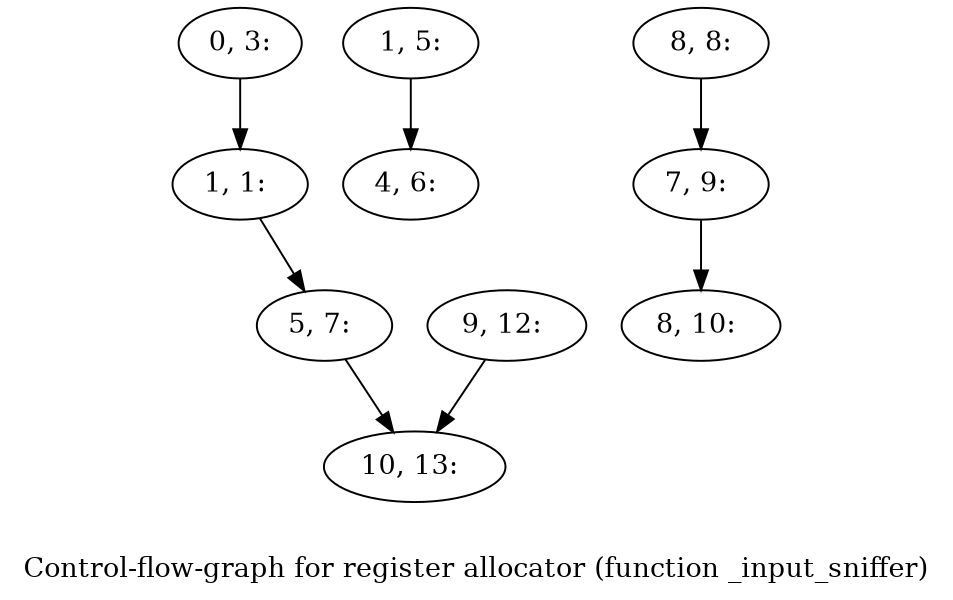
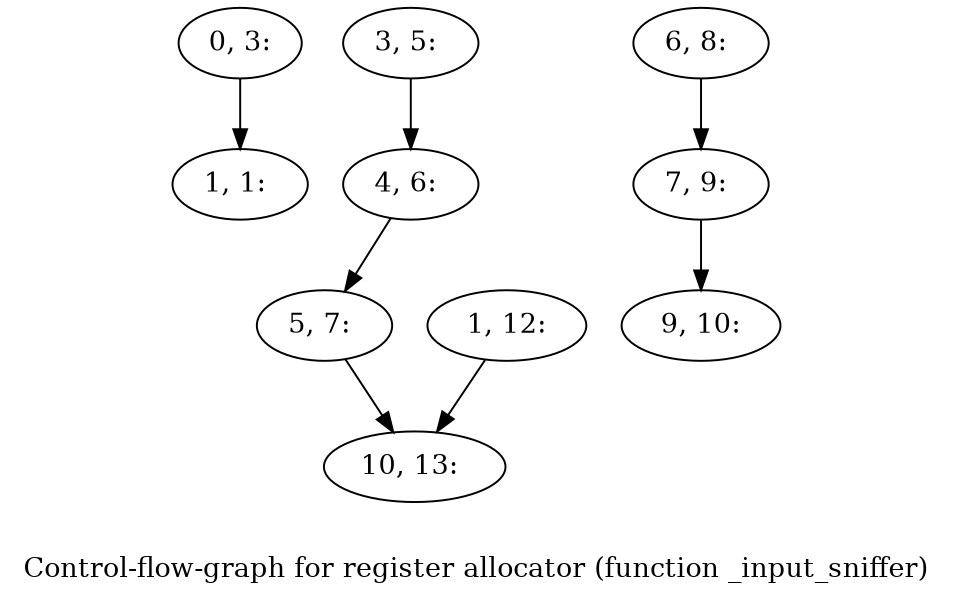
node "1, 5:": label "1, 5:" -> "3, 5:"
node "8, 8:": label "8, 8:" -> "6, 8:"
edge "1, 1:" -> "5, 7:": now "4, 6:" -> "5, 7:"
node "9, 12:": label "9, 12:" -> "1, 12:"
node "8, 10:": label "8, 10:" -> "9, 10:"
